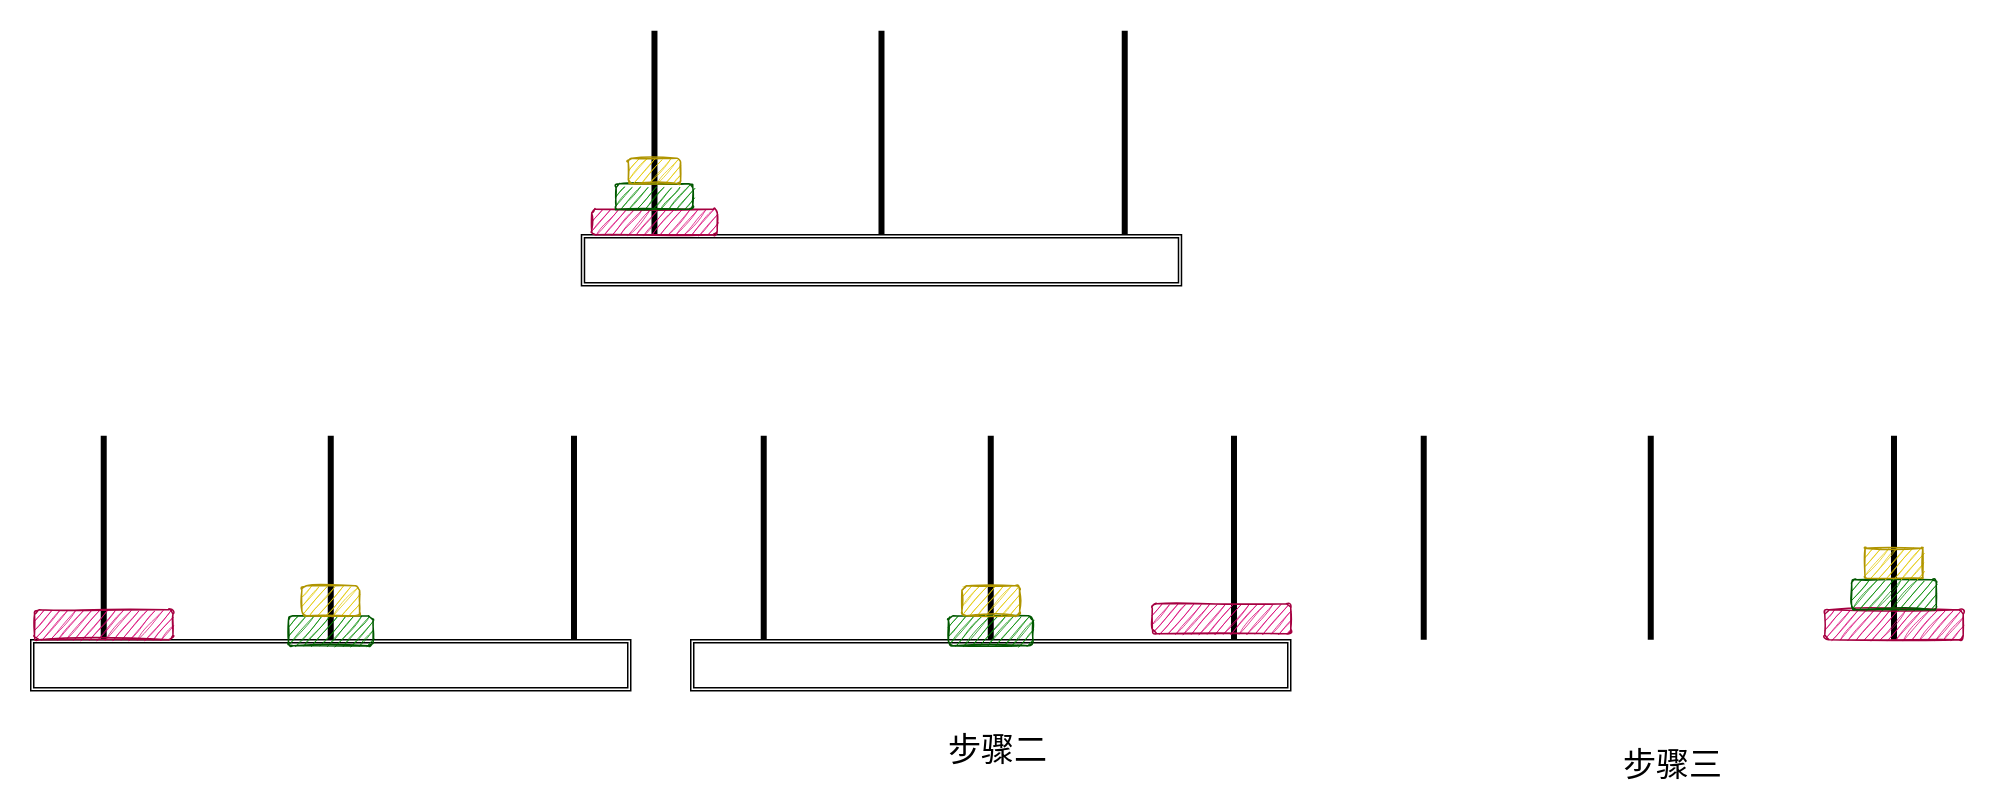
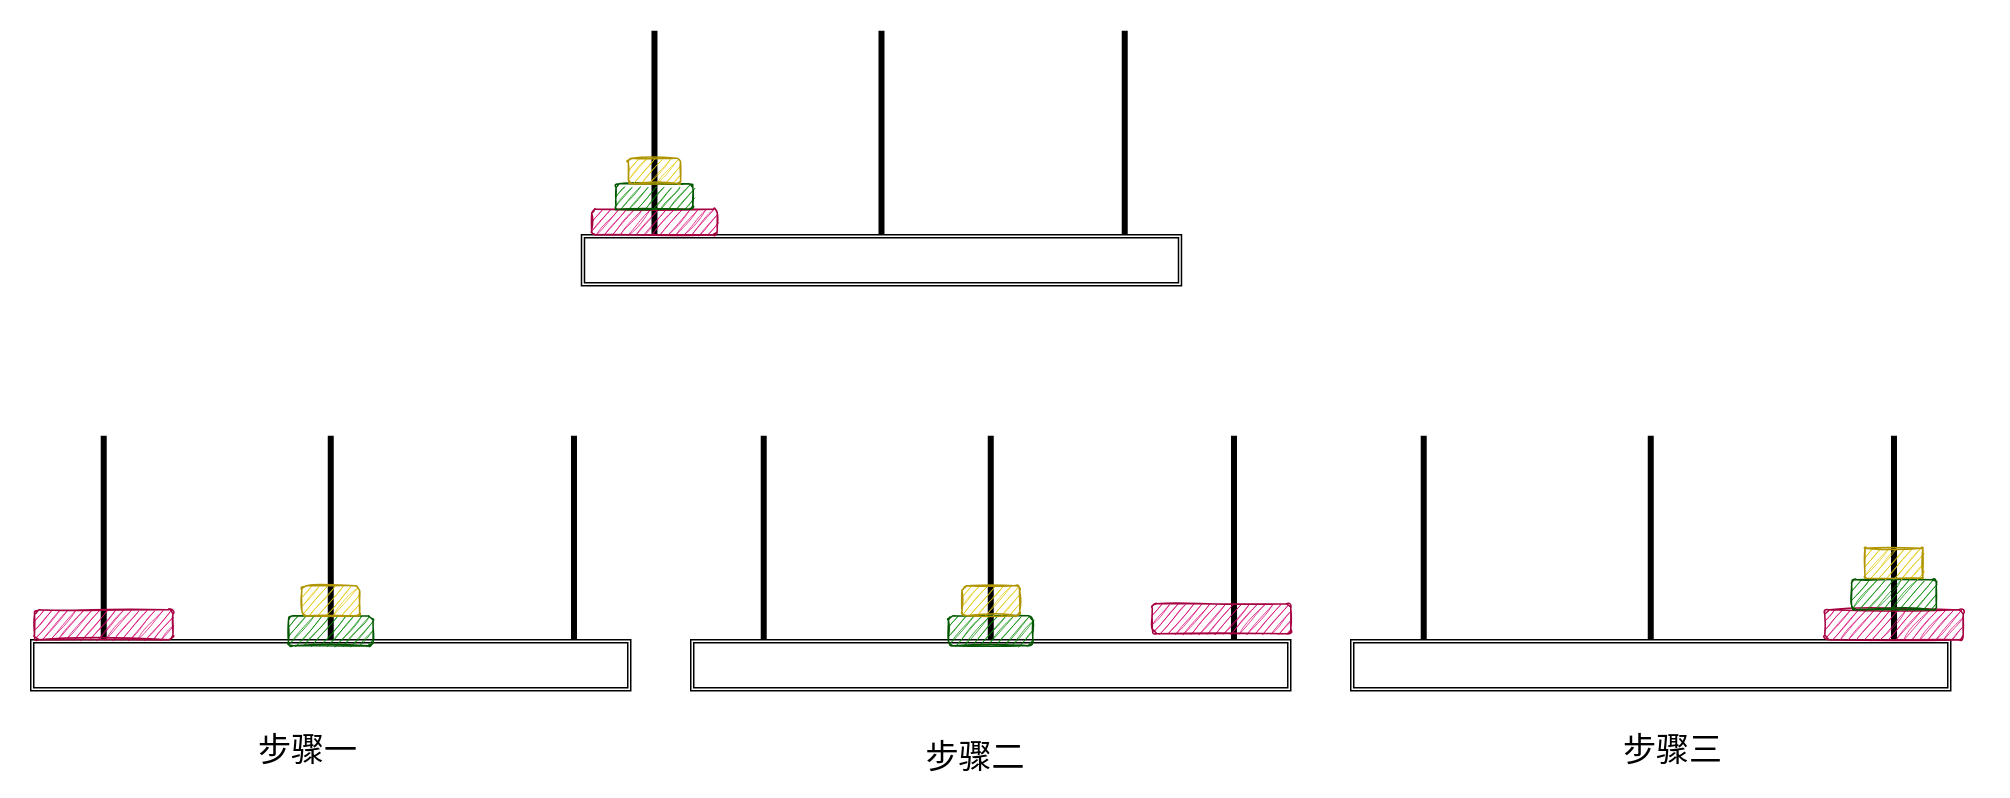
node "C": added
node "步骤一": added
node "步骤二": moved (998, 751) -> (976, 758)
node "步骤三": moved (1673, 766) -> (1673, 751)
